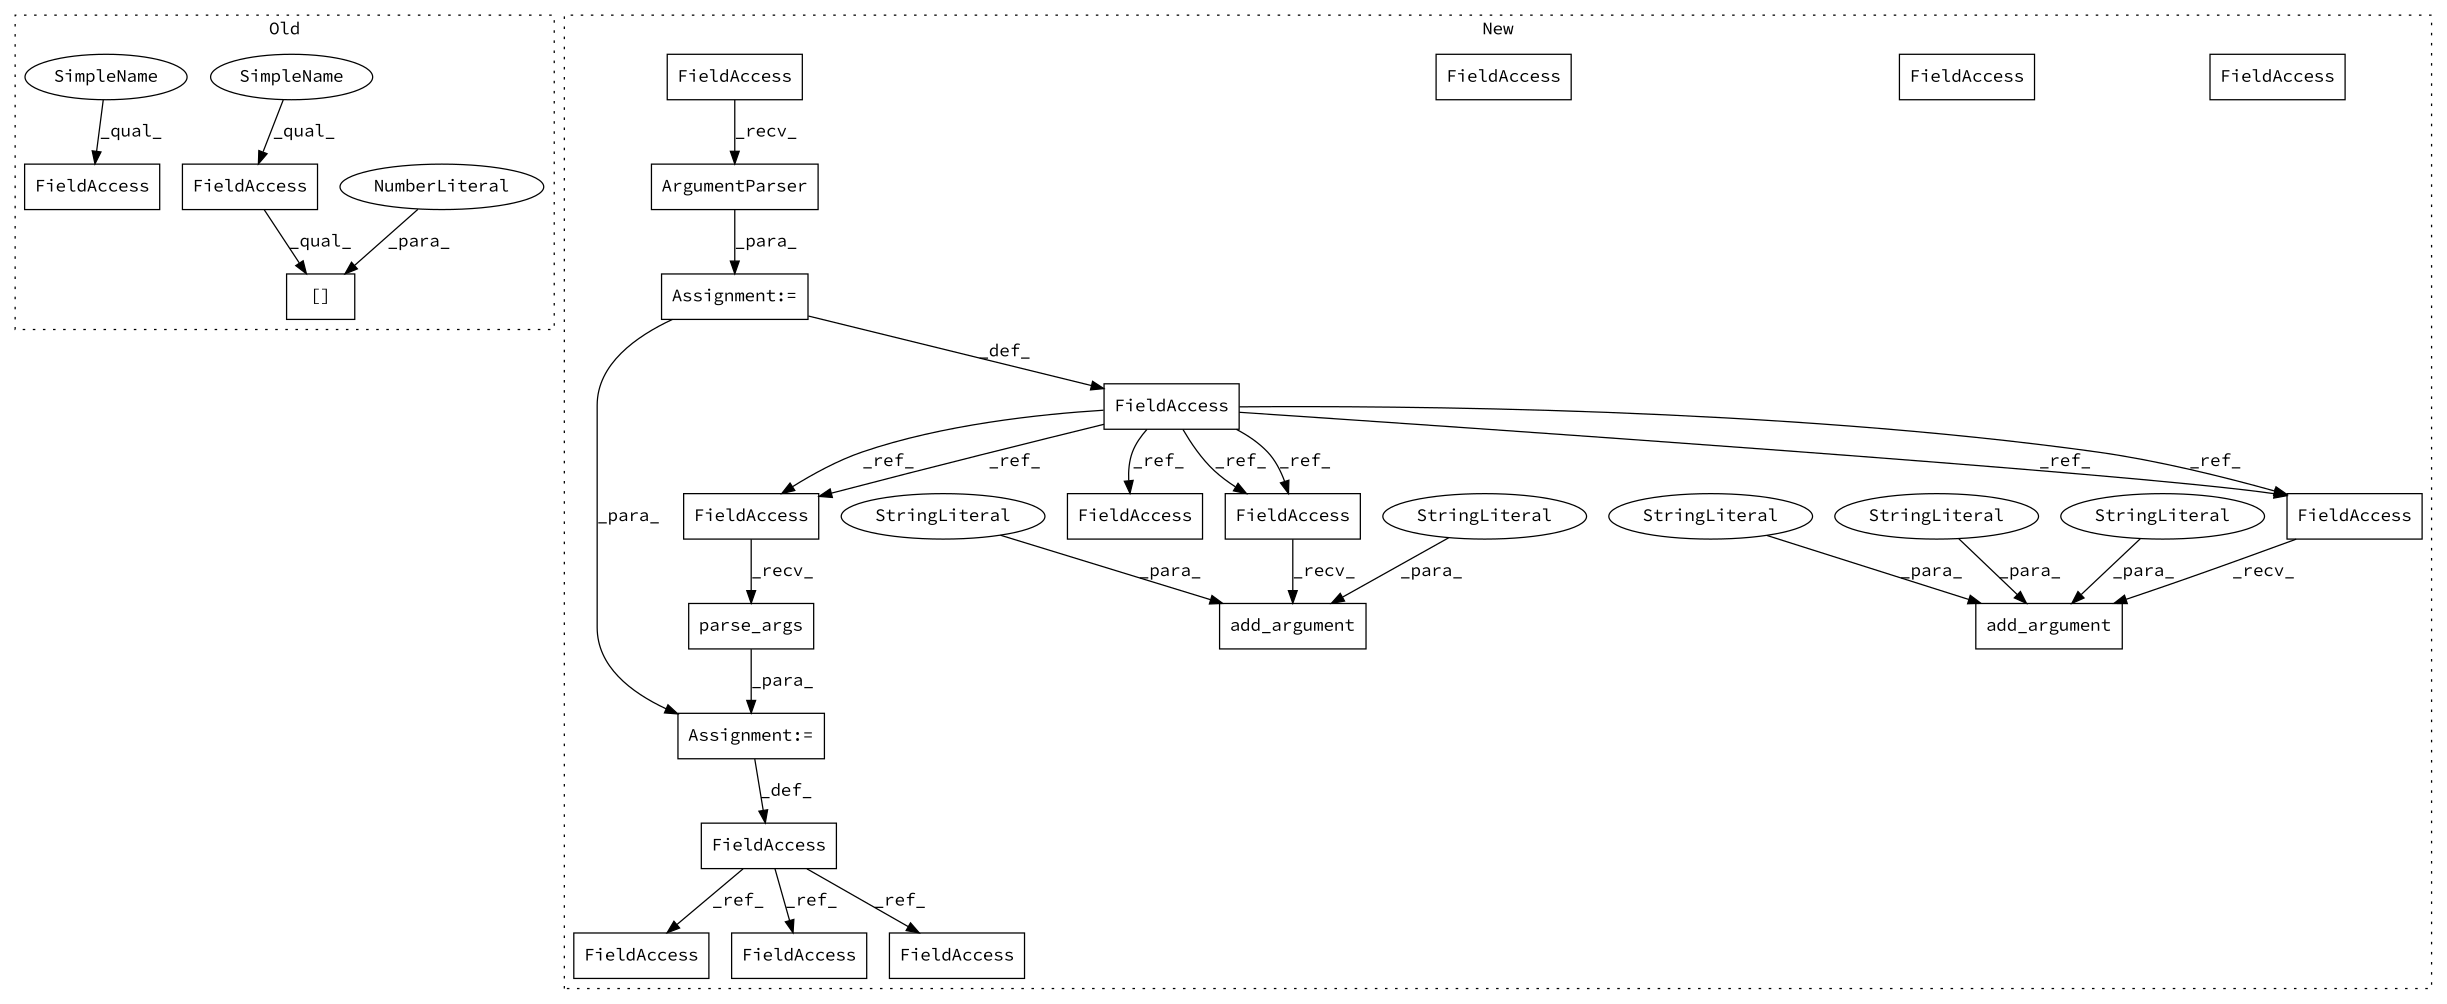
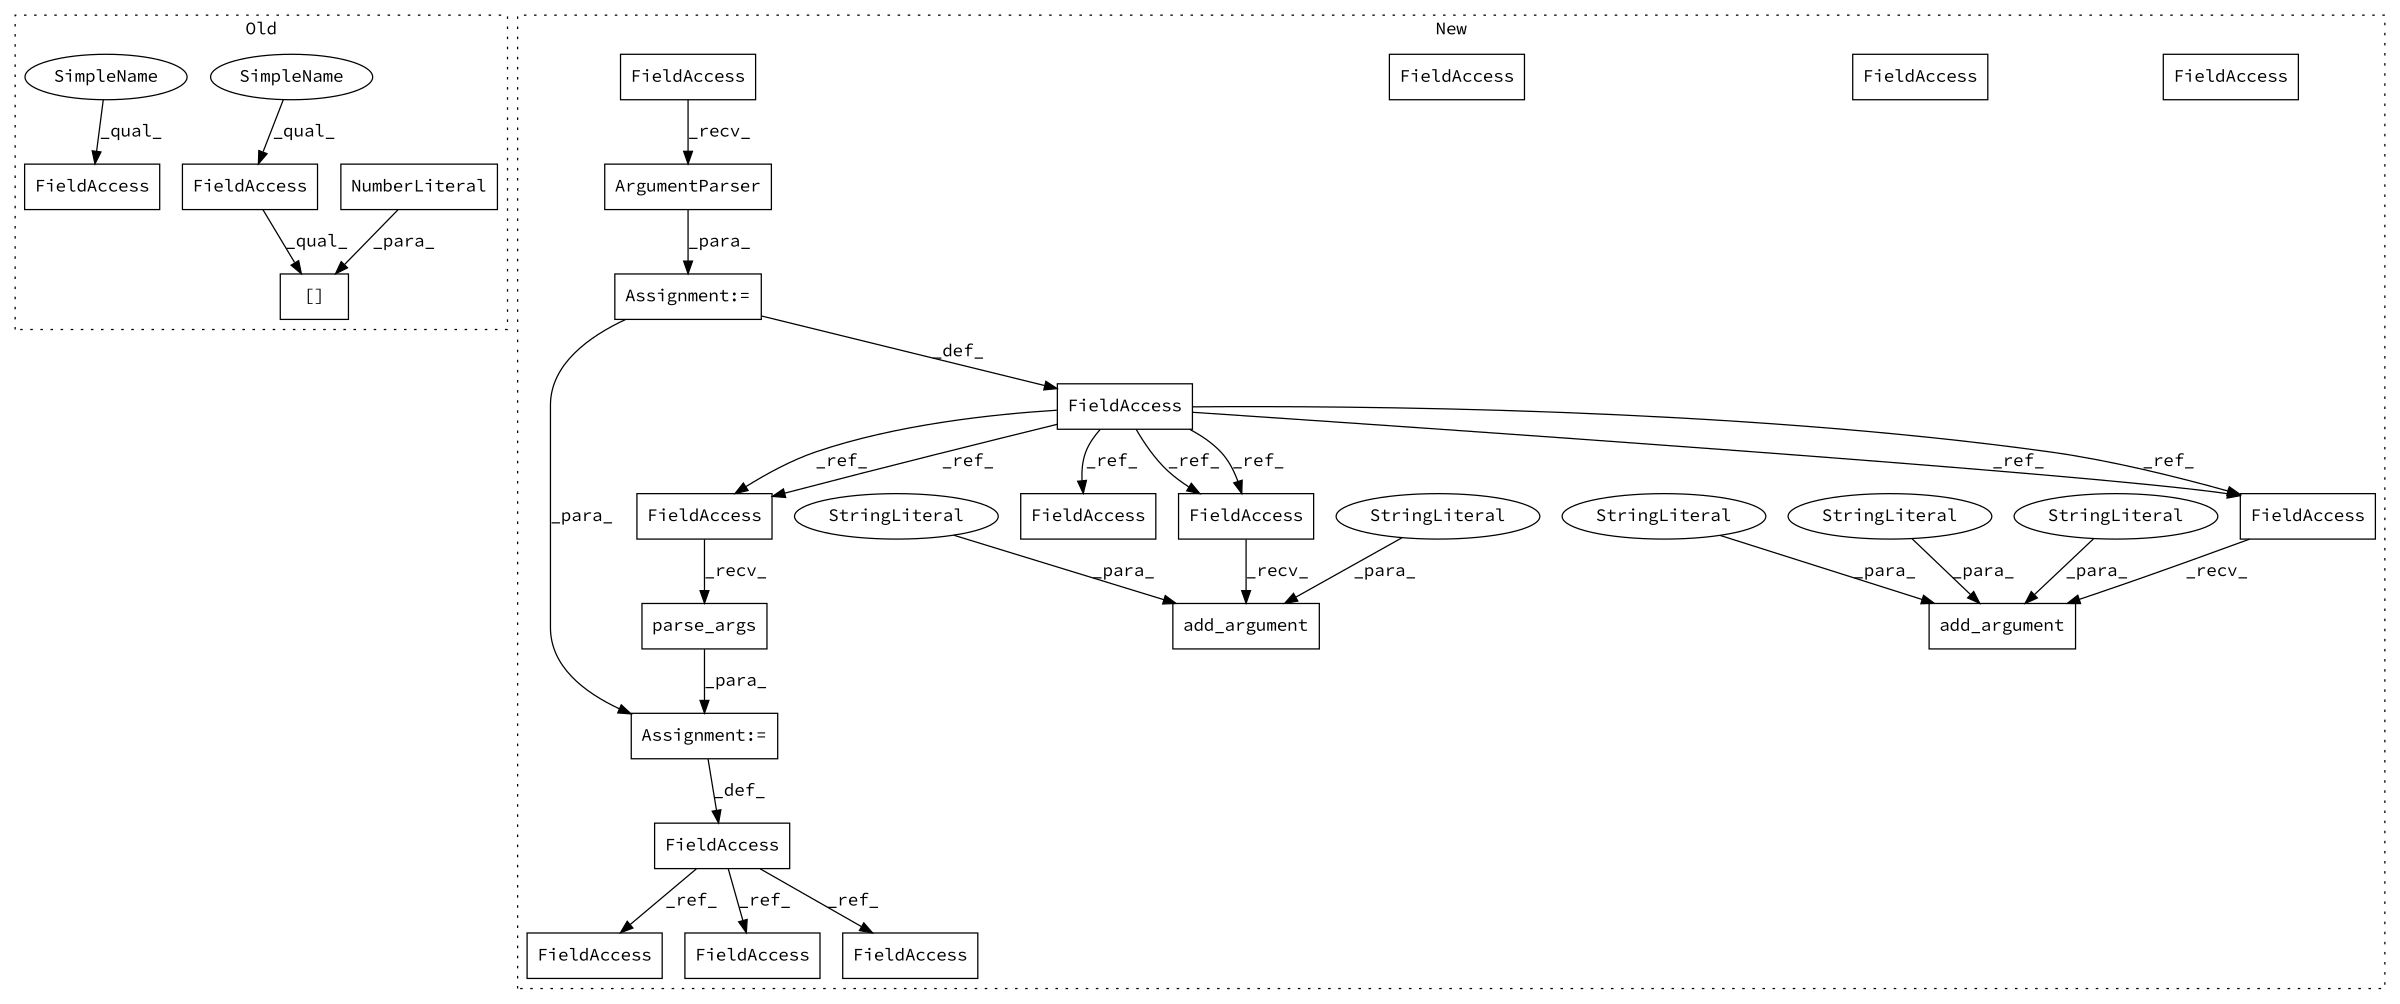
node "NumberLiteral": shape ellipse -> box
